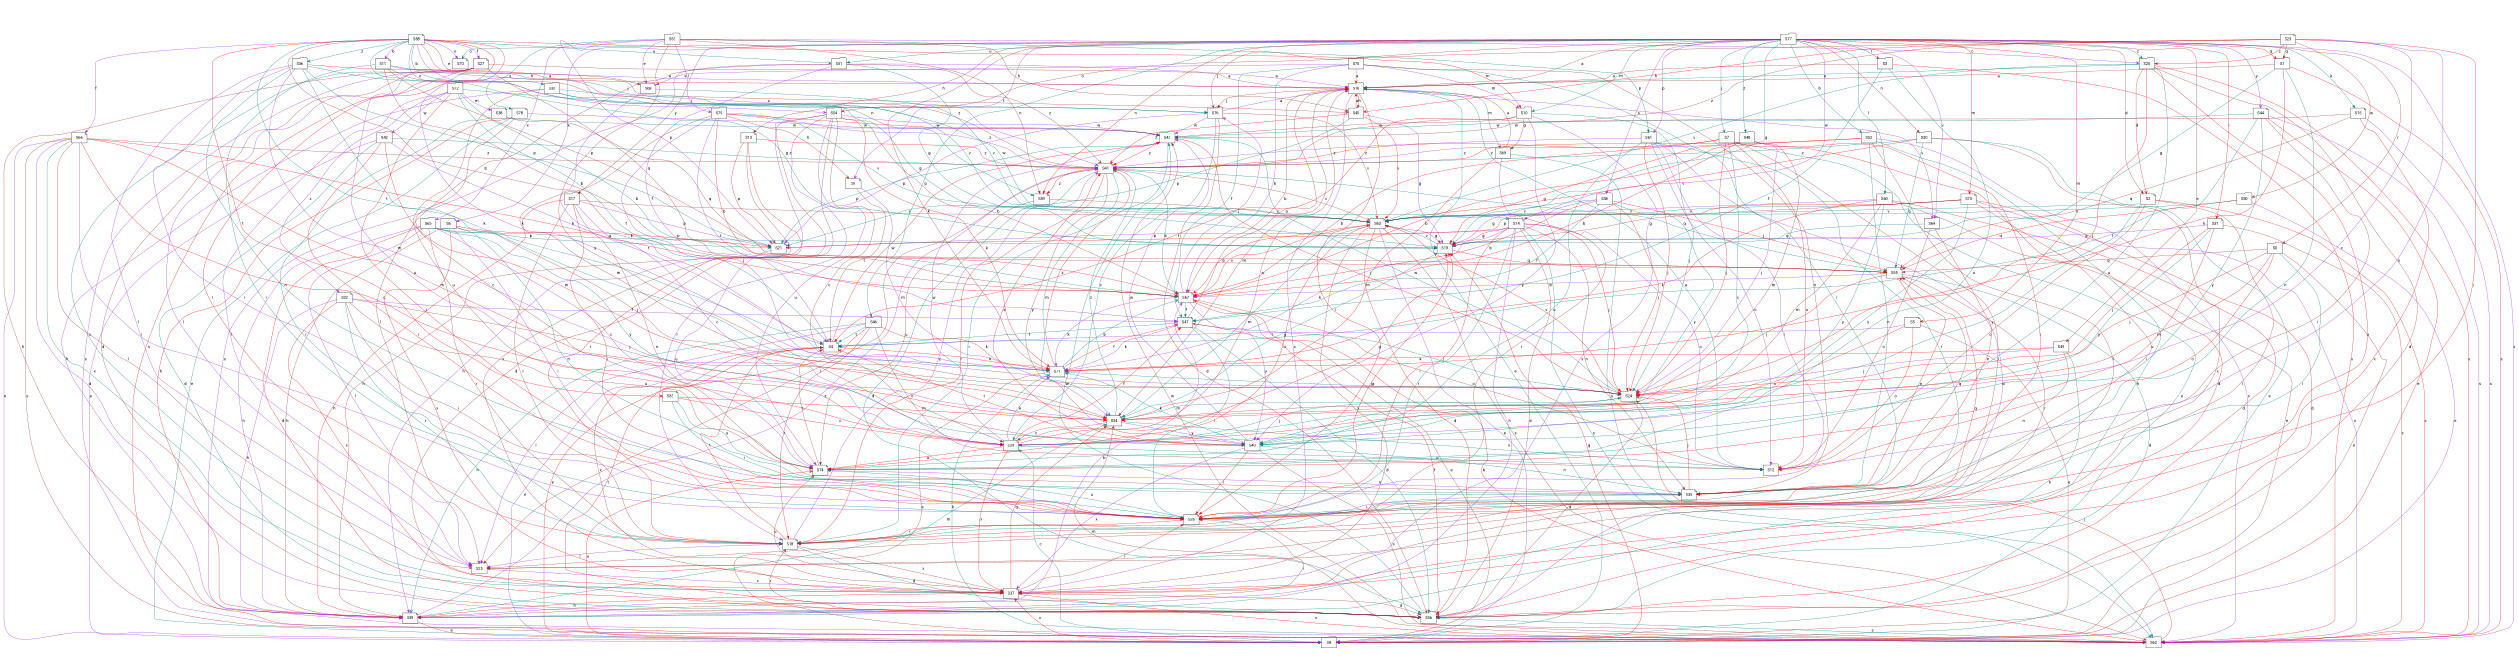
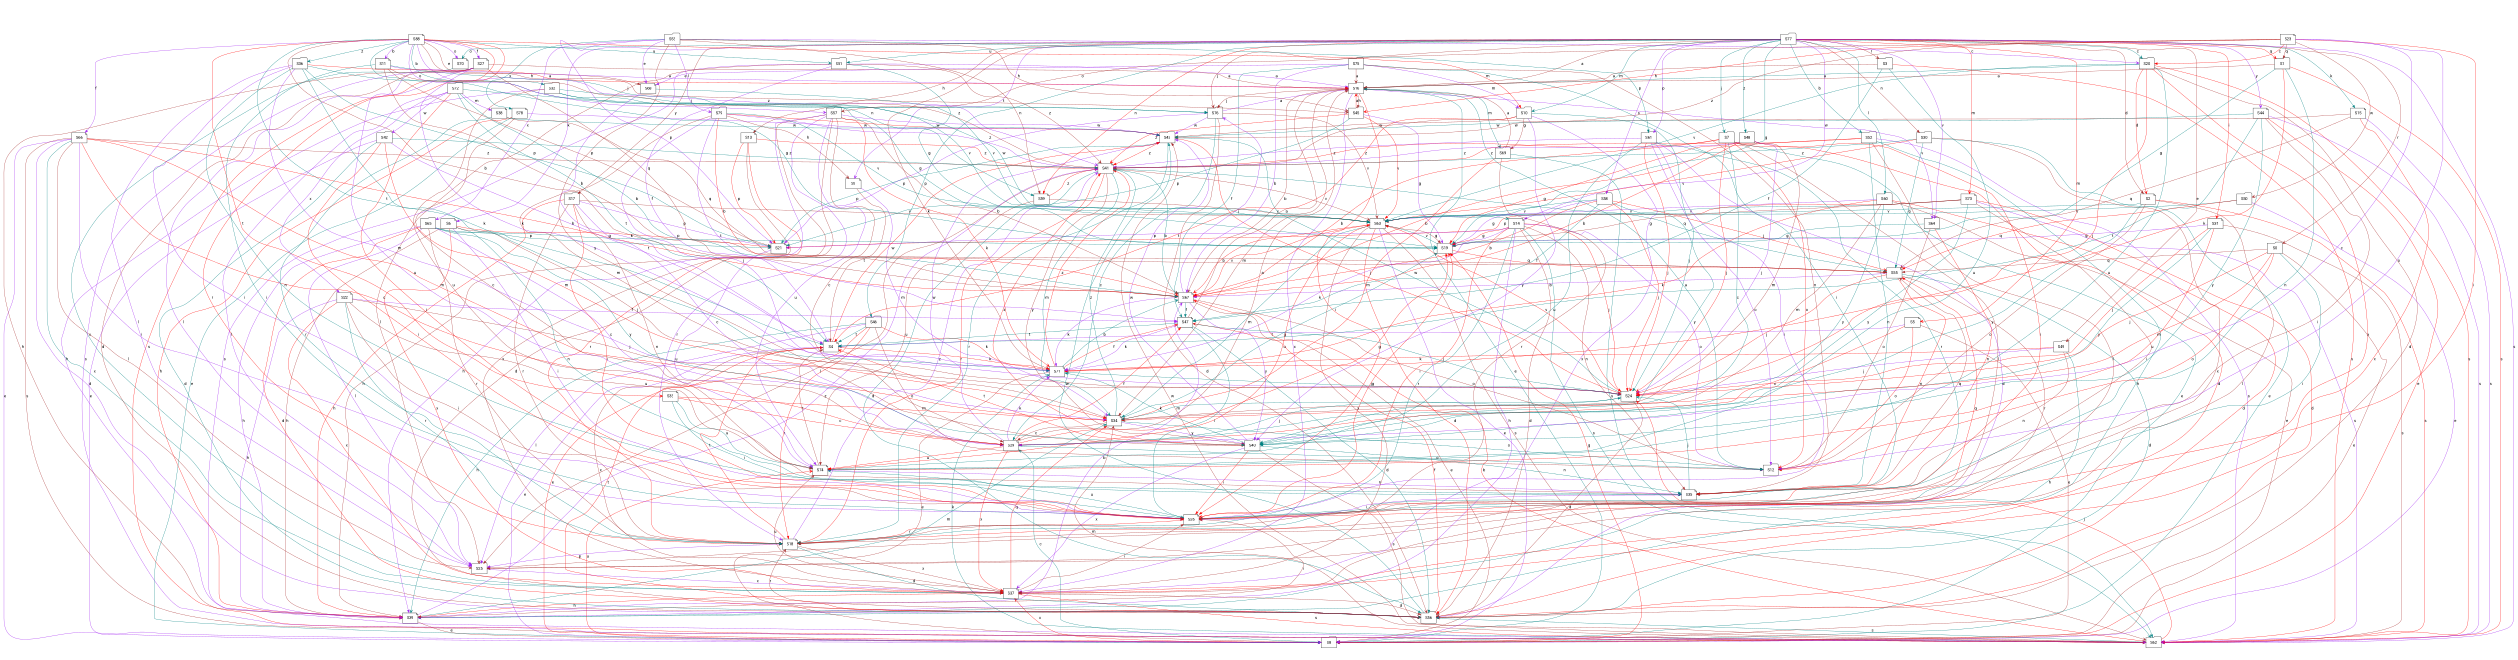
node "S54": label "S54" -> "S57"
edge "S41" -> "S59": reversed
edge "S35" -> "S24": color red -> teal
edge "S18" -> "S25": label "l" -> "p"
